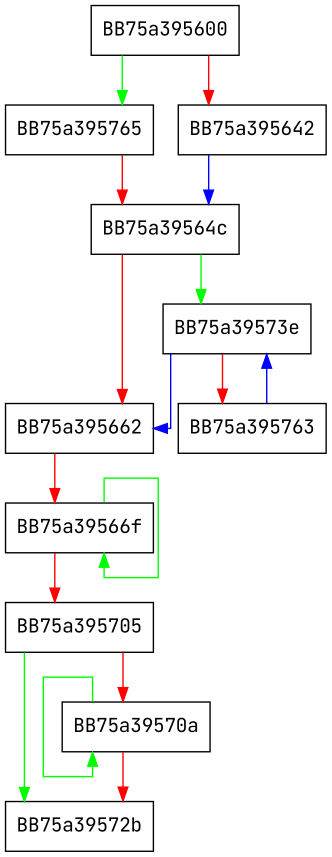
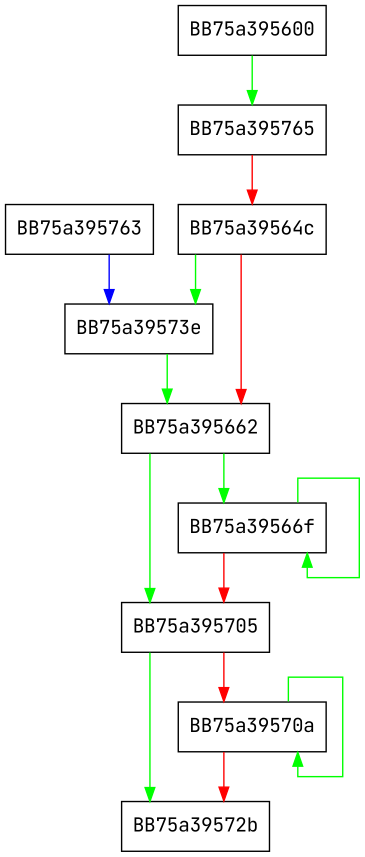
node "BB75a395642": removed
edge "BB75a39573e" -> "BB75a395763": removed
edge "BB75a39573e" -> "BB75a395662": color blue -> green
edge "BB75a395662" -> "BB75a39566f": color red -> green
edge "BB75a395662" -> "BB75a395705": added
